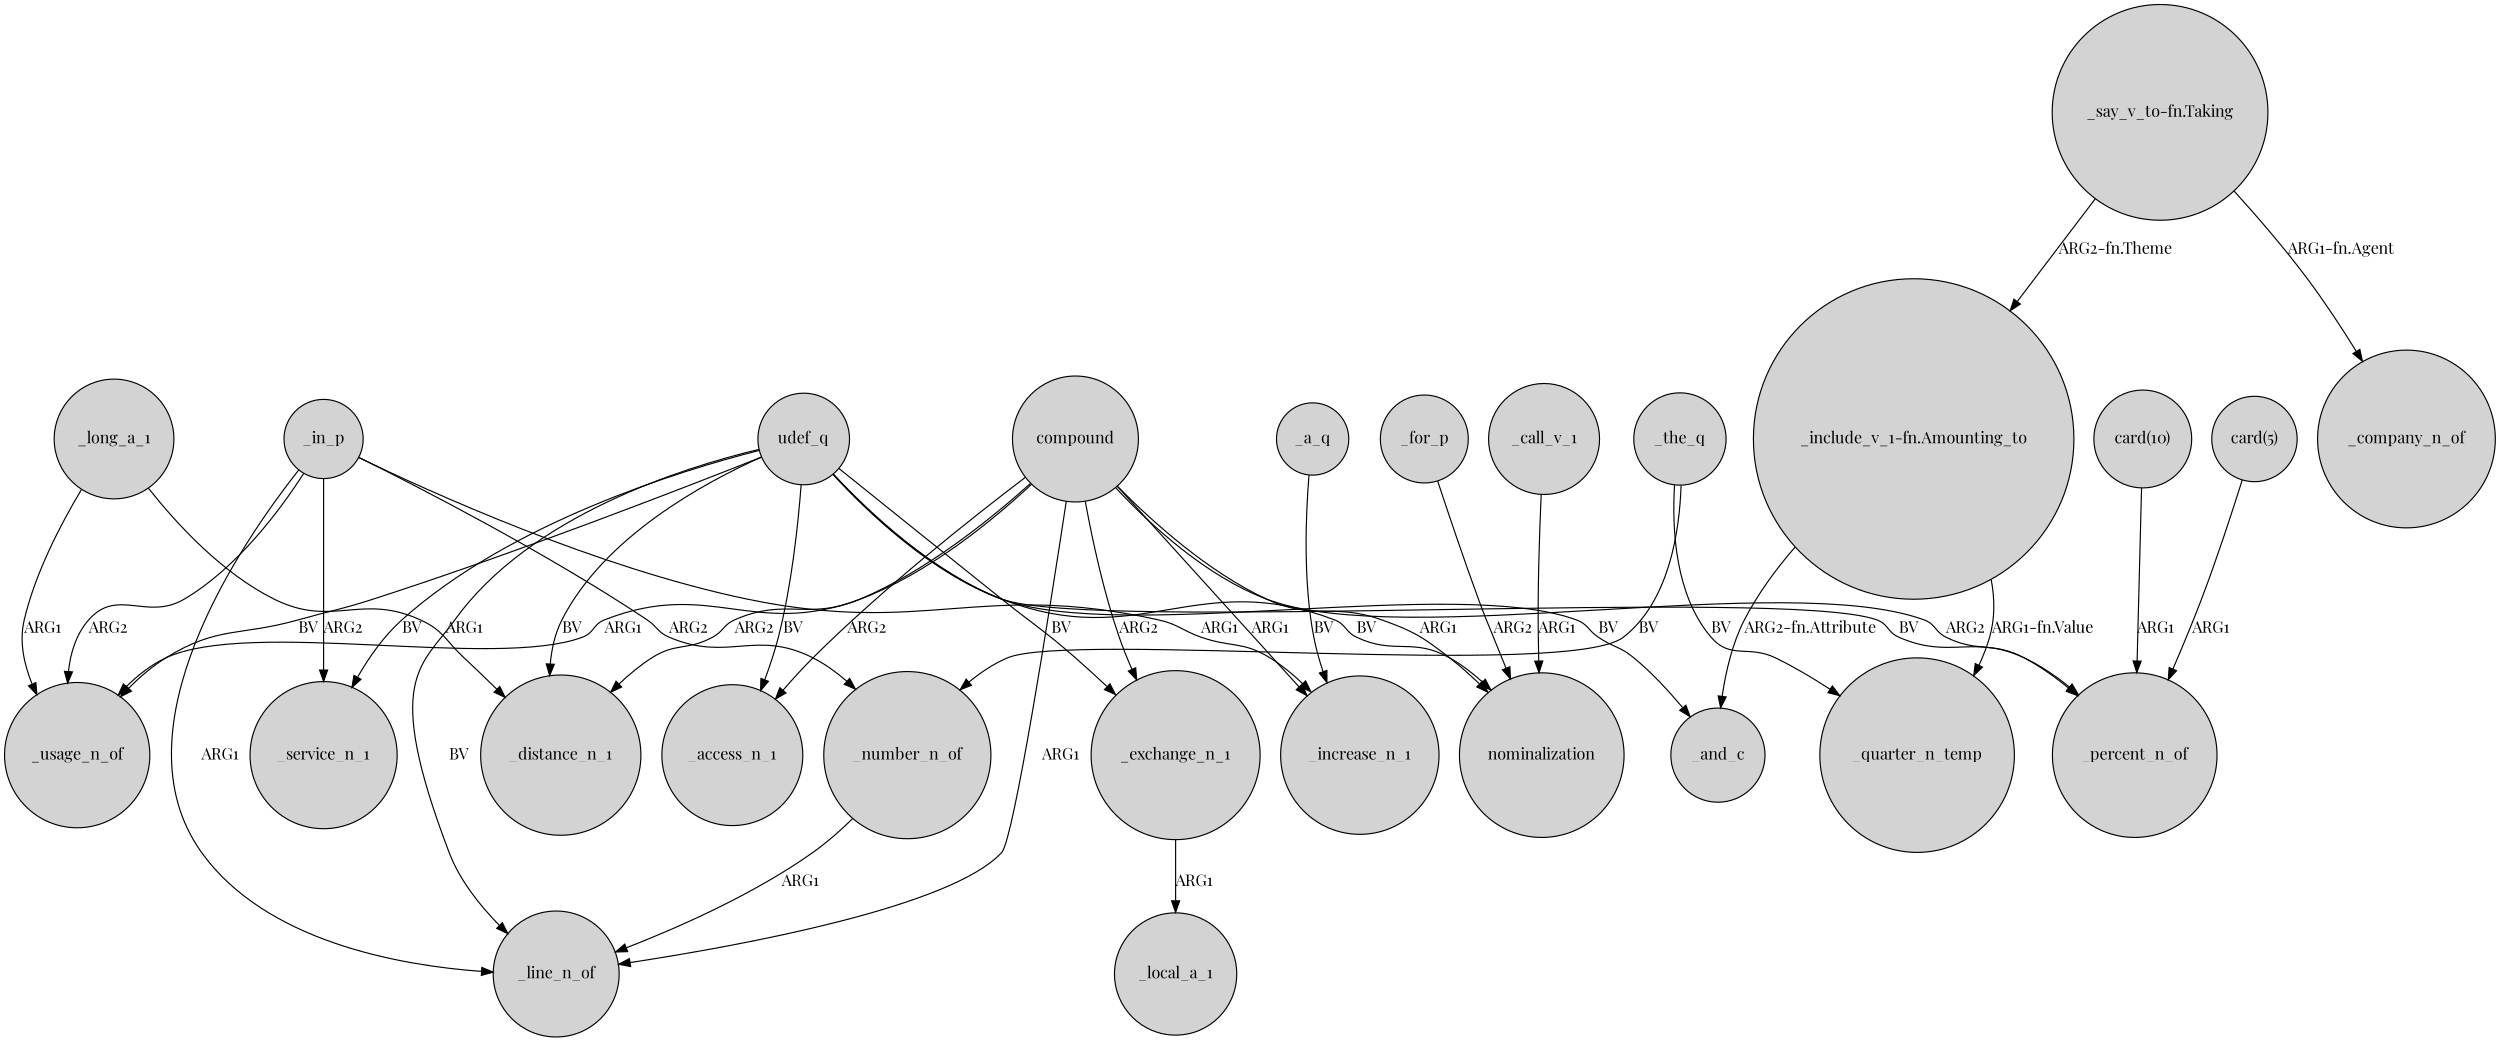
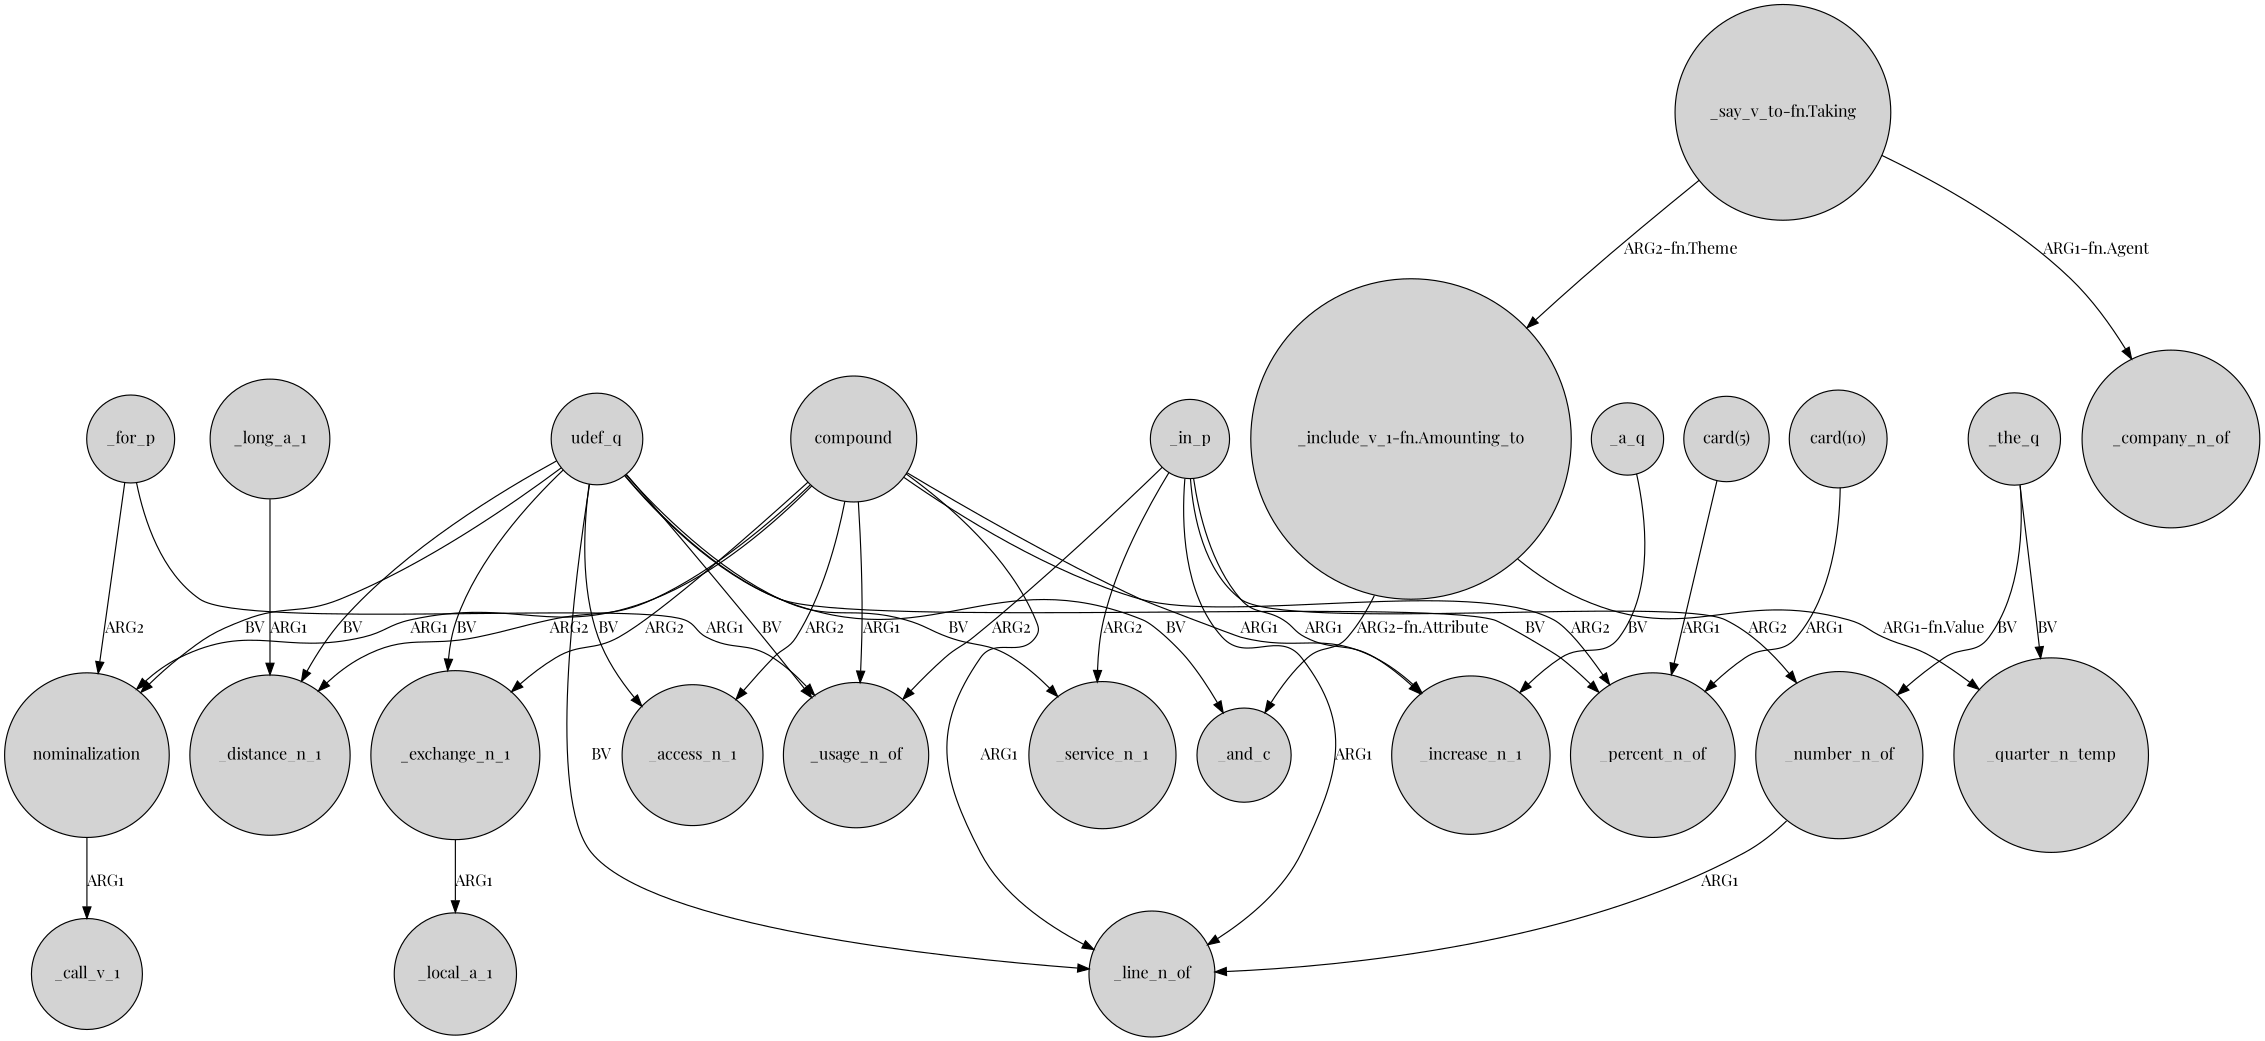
edge "_call_v_1" -> "nominalization": reversed
edge "_long_a_1" -> "_usage_n_of": now "_for_p" -> "_usage_n_of"
